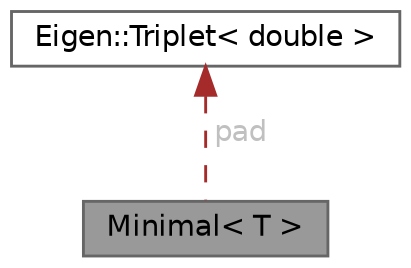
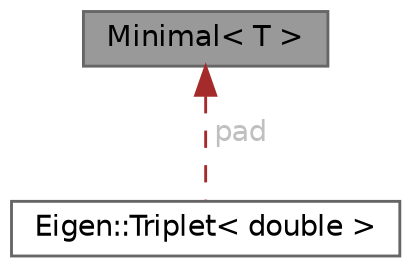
edge "Minimal< T >" -> "Eigen::Triplet< double >": reversed
